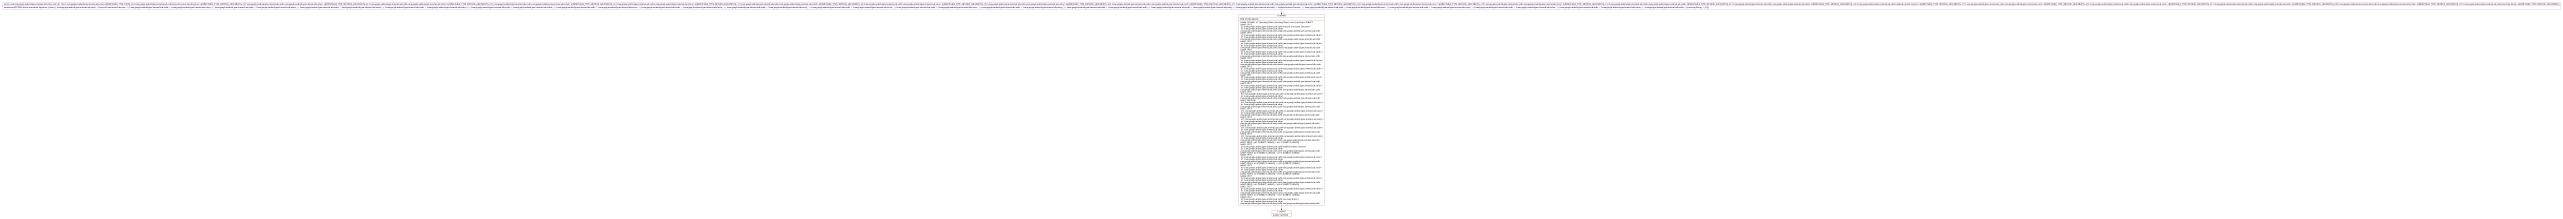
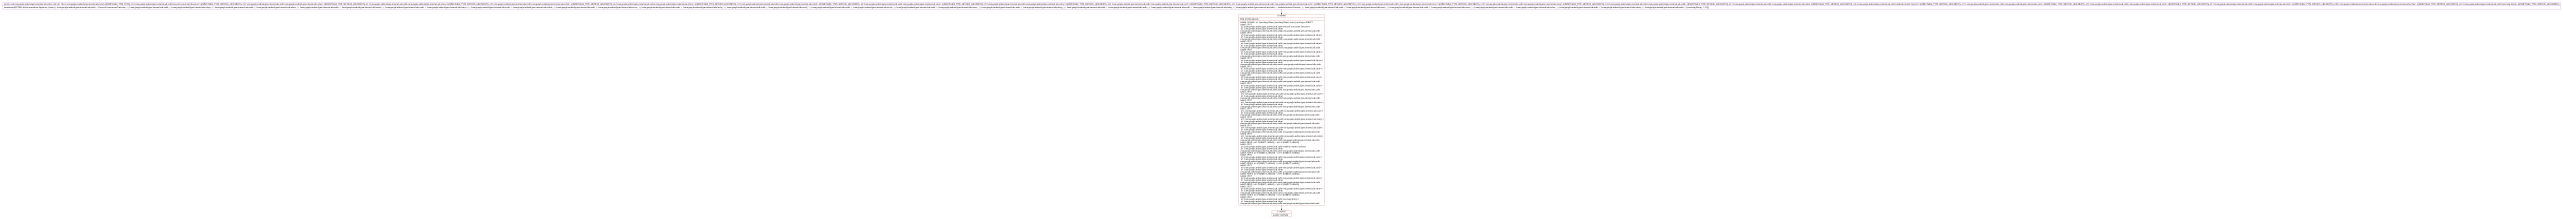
node "0: 0x0000": text "0x0015: METHOD" -> "0x0015: IPUT"
